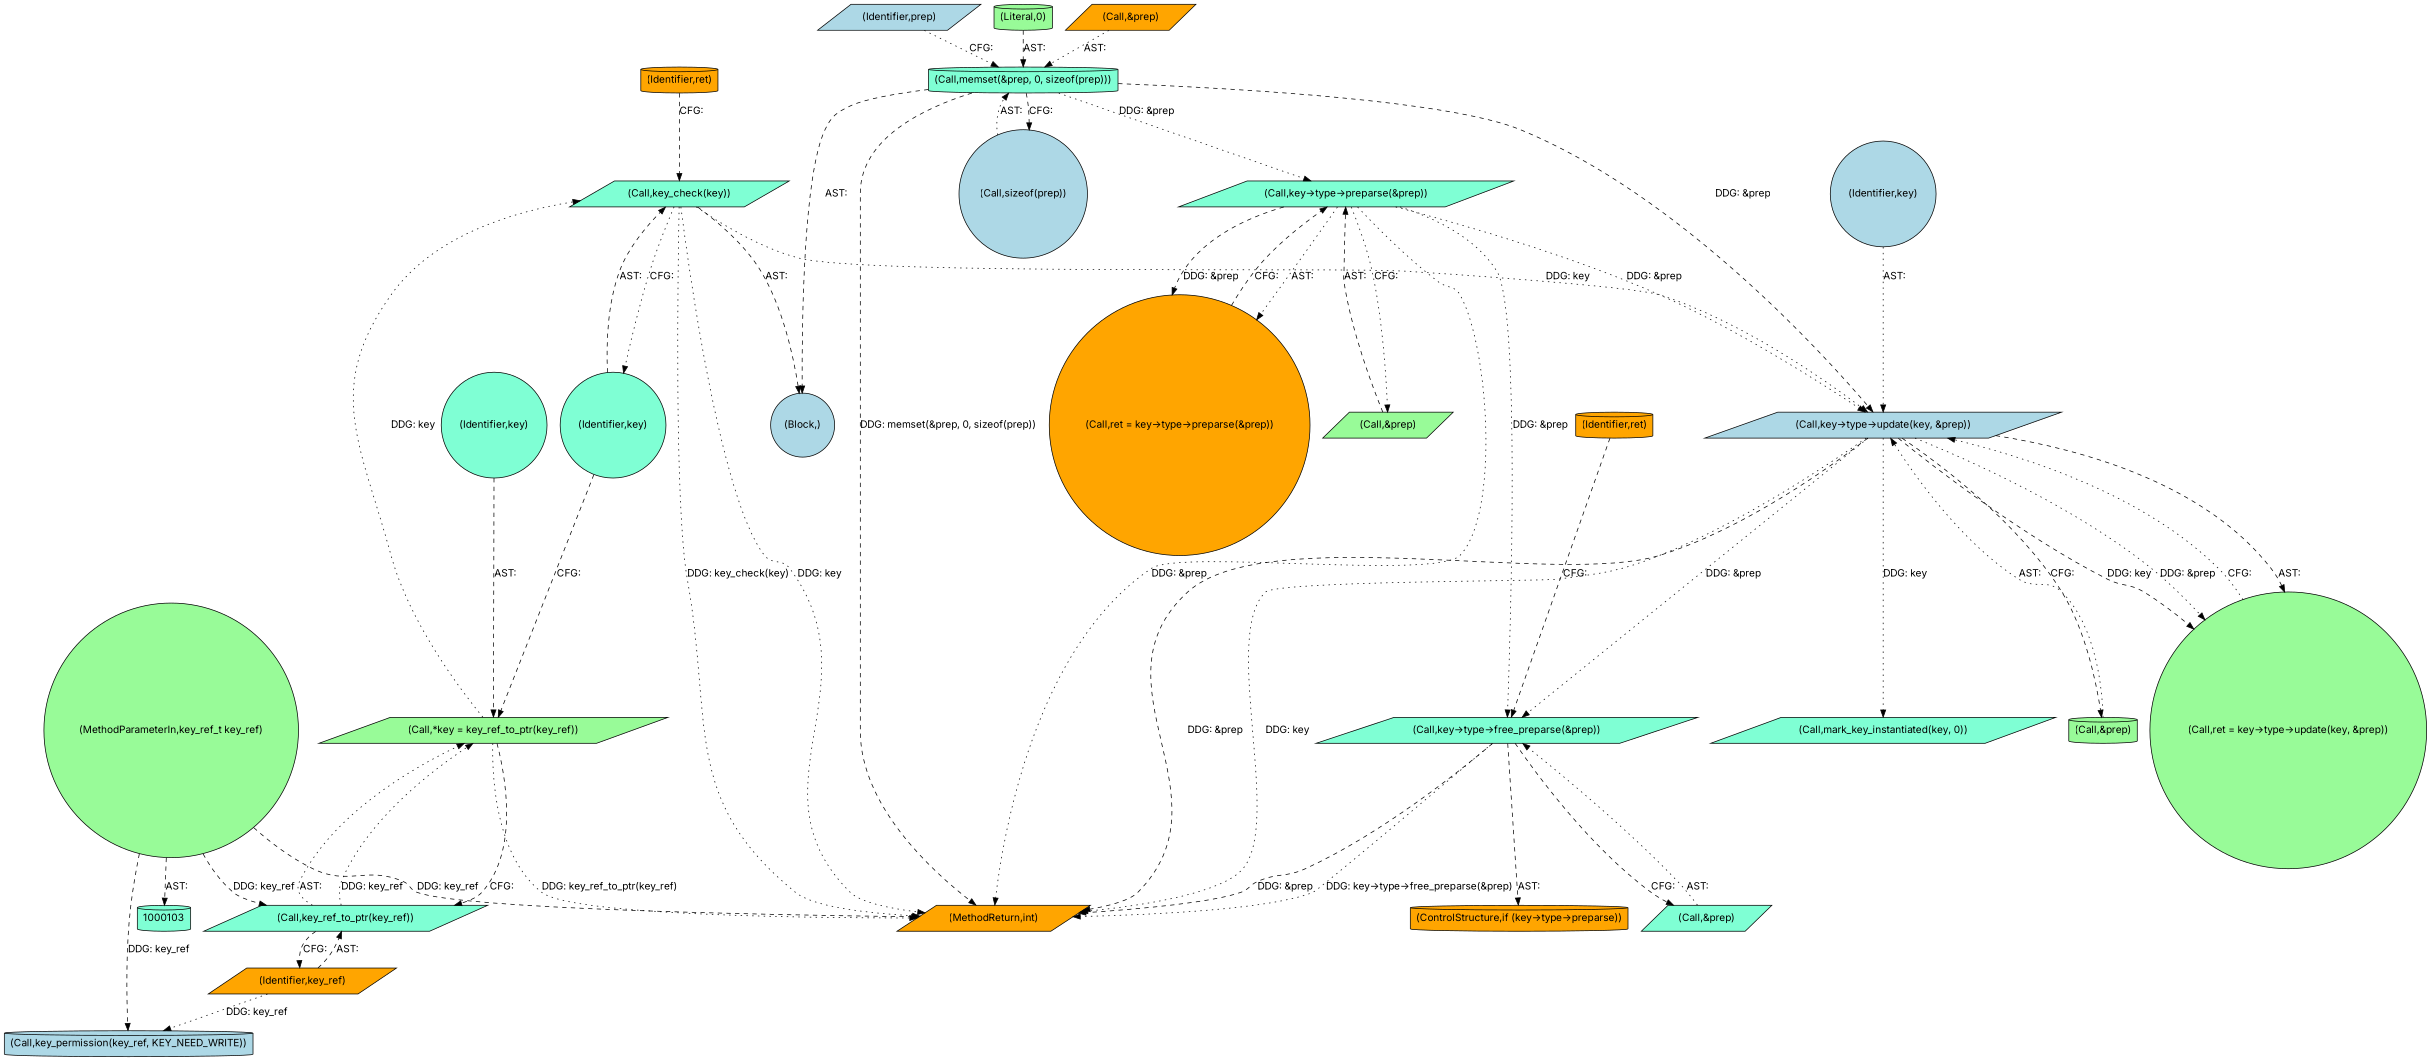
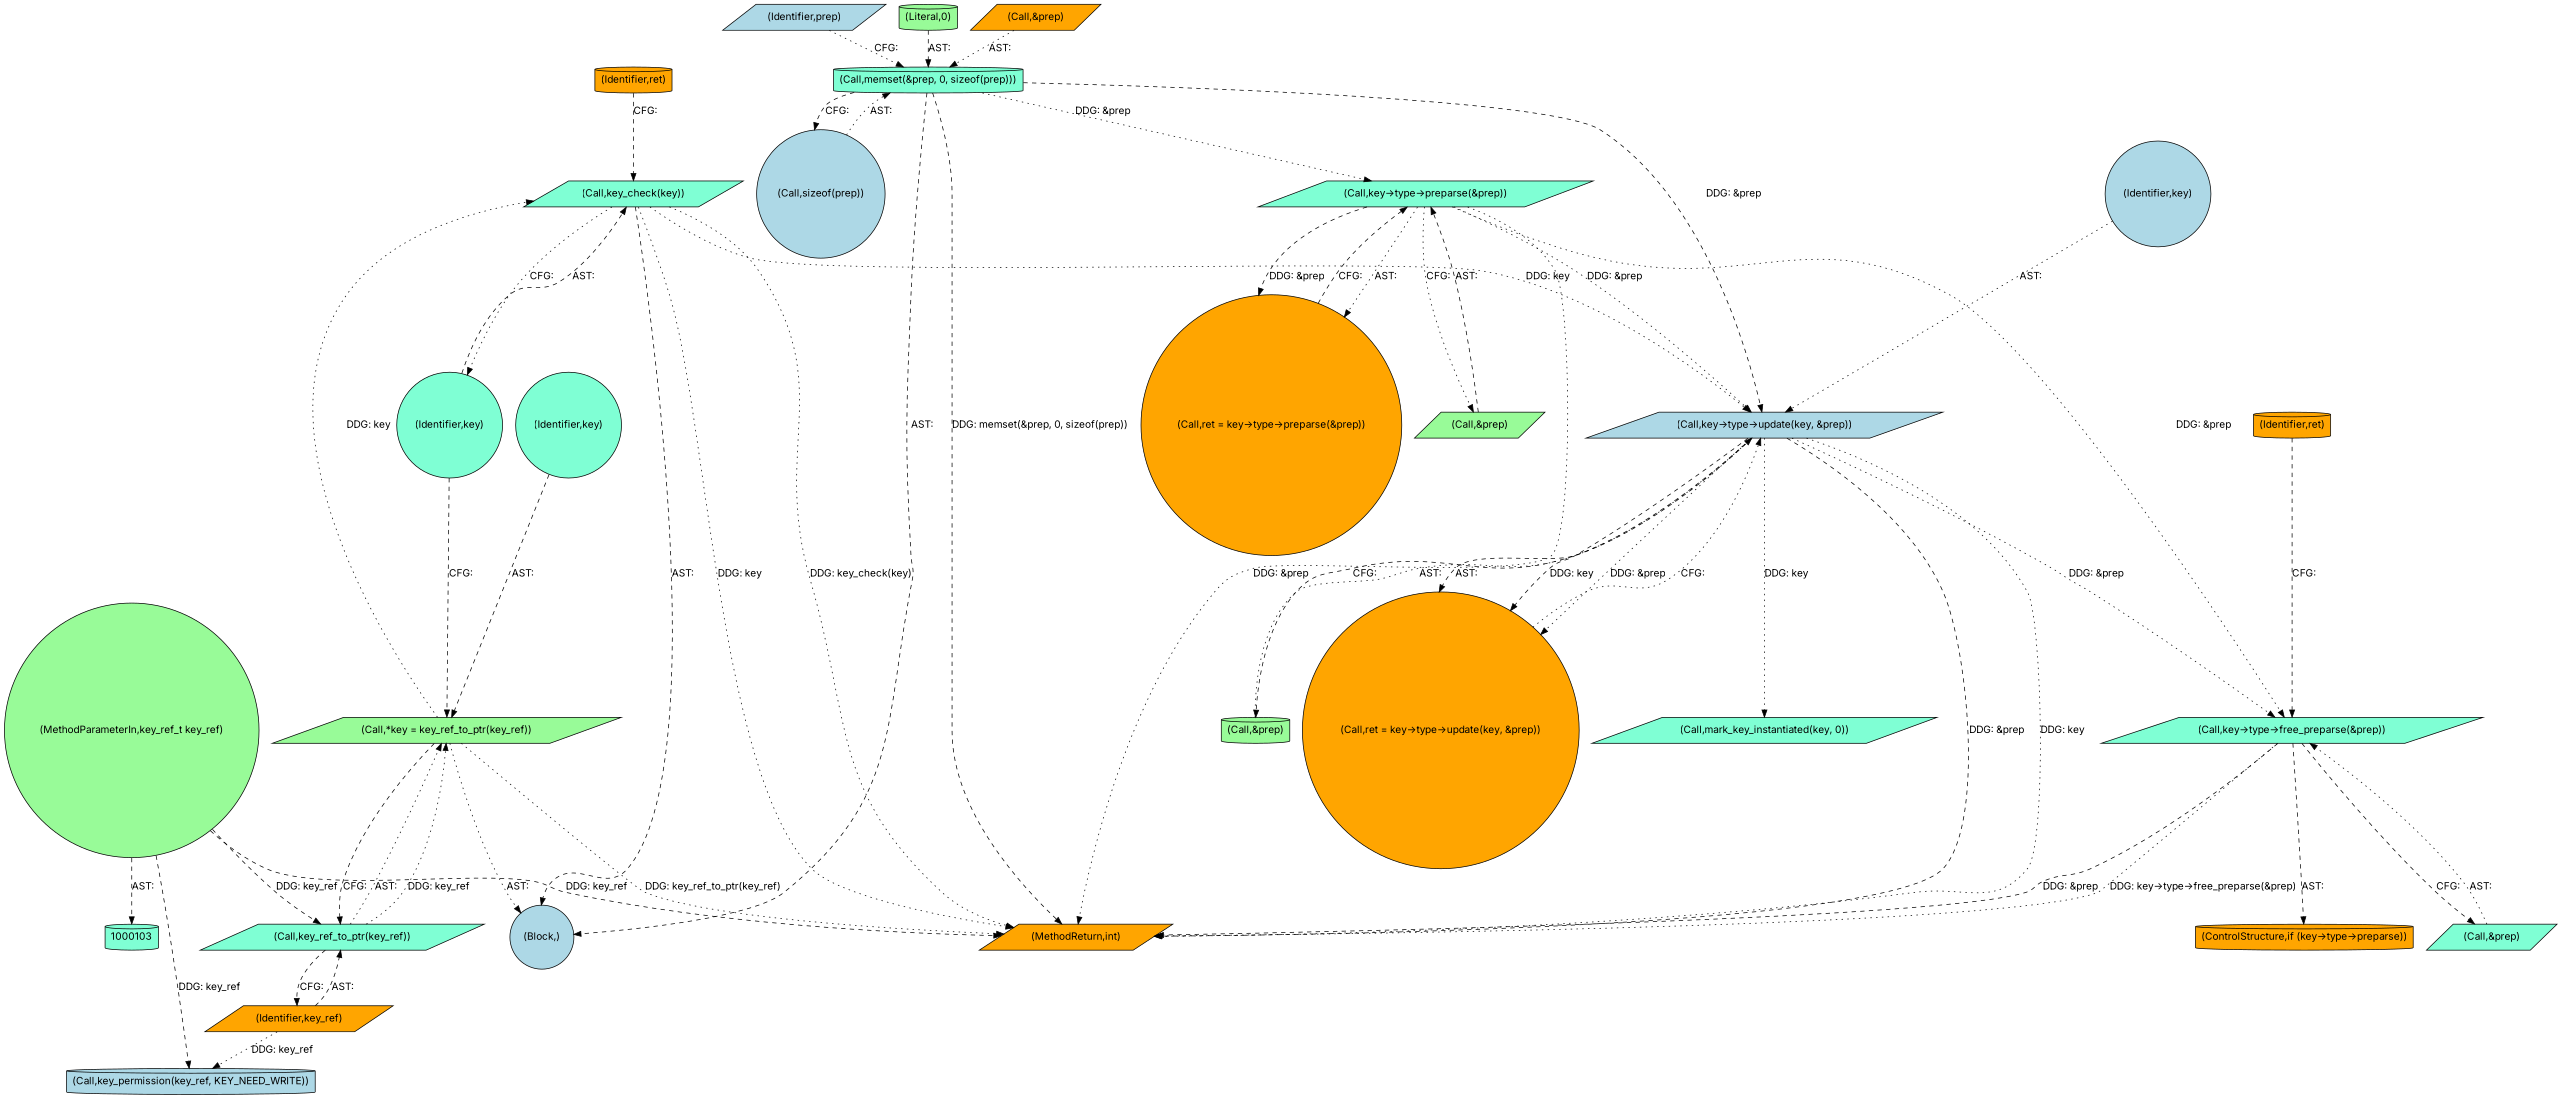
node "(Call,ret = key->type->update(key, &prep))": fillcolor palegreen -> orange
edge "(Call,*key = key_ref_to_ptr(key_ref))" -> "(Block,)": added, label "AST:"
